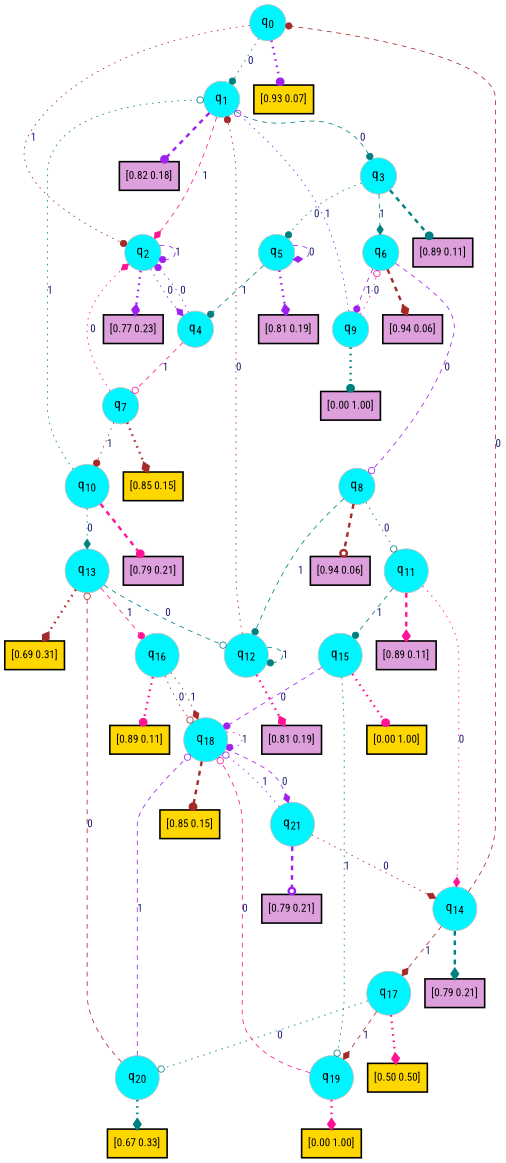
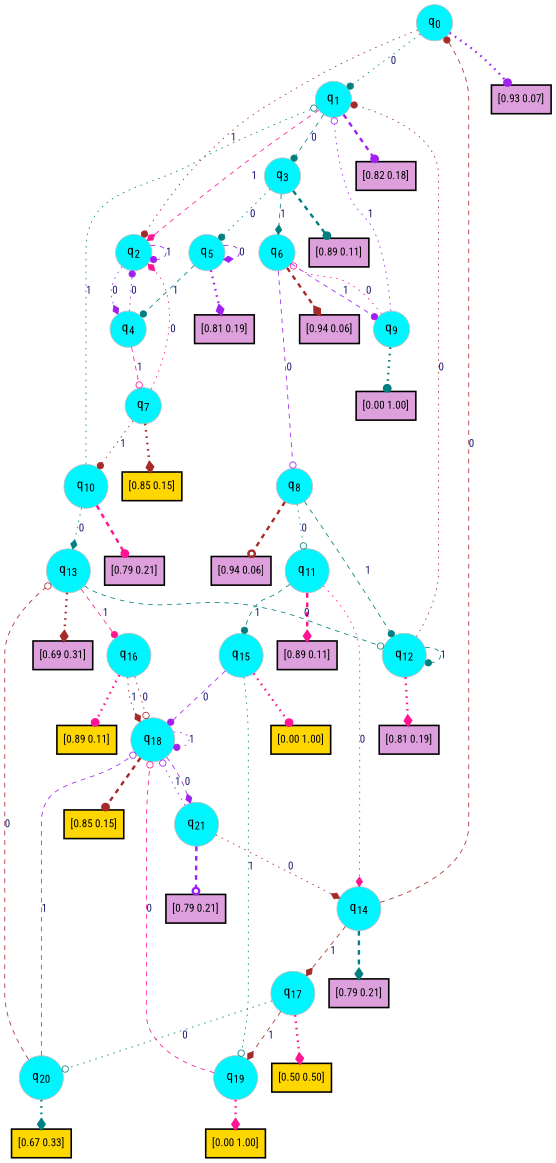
node "[0.93 0.07]": fillcolor gold -> plum
node "[0.77 0.23]": removed
node "[0.69 0.31]": fillcolor gold -> plum
